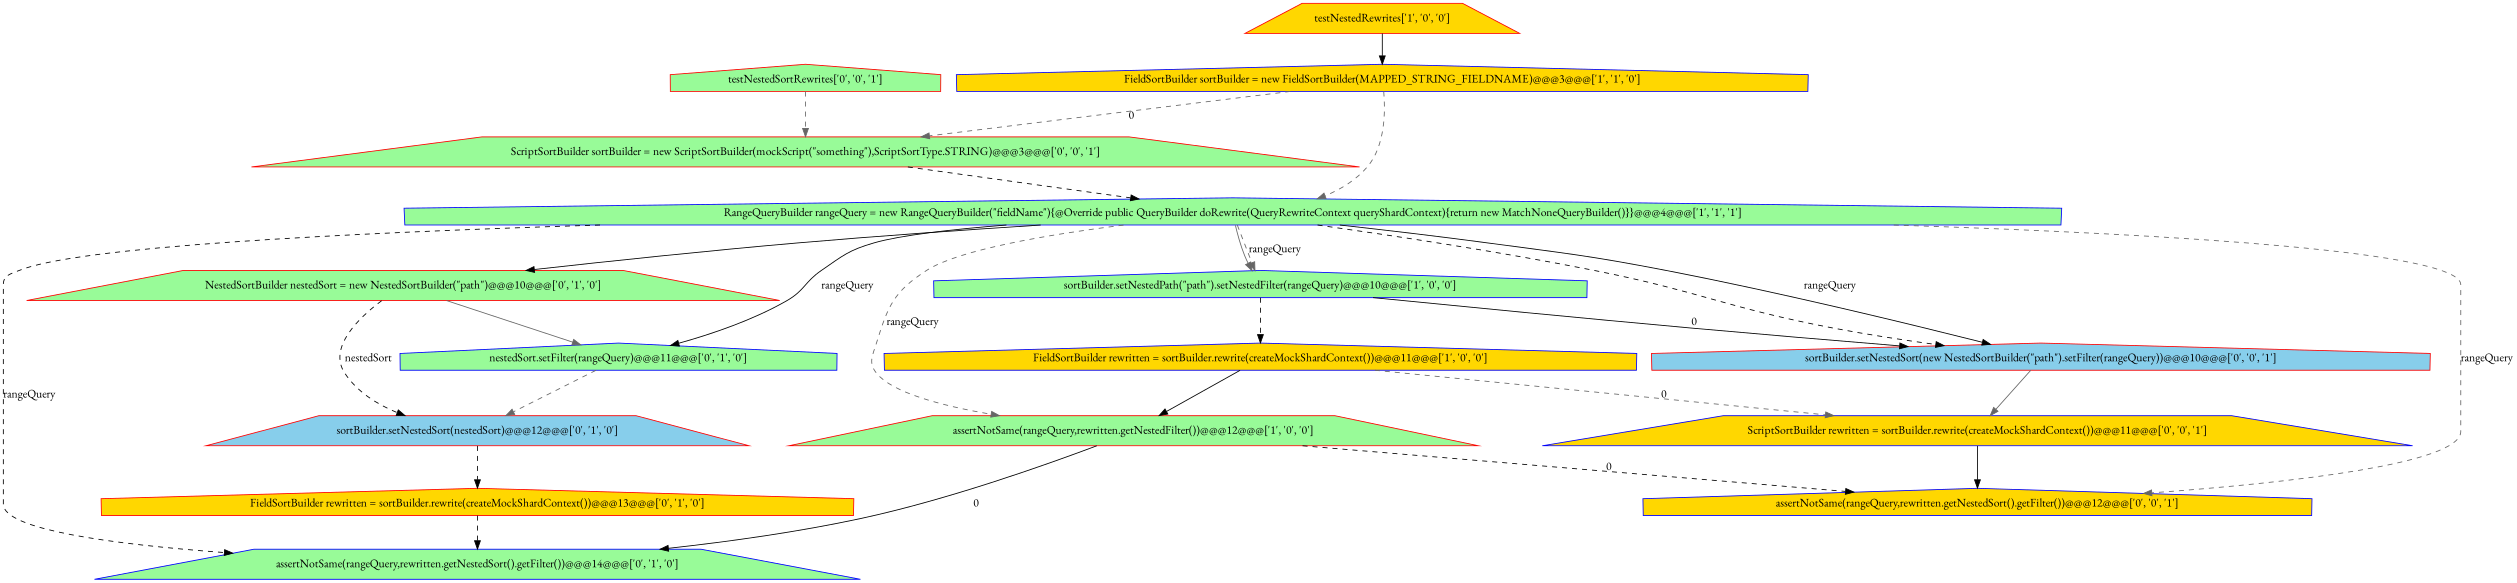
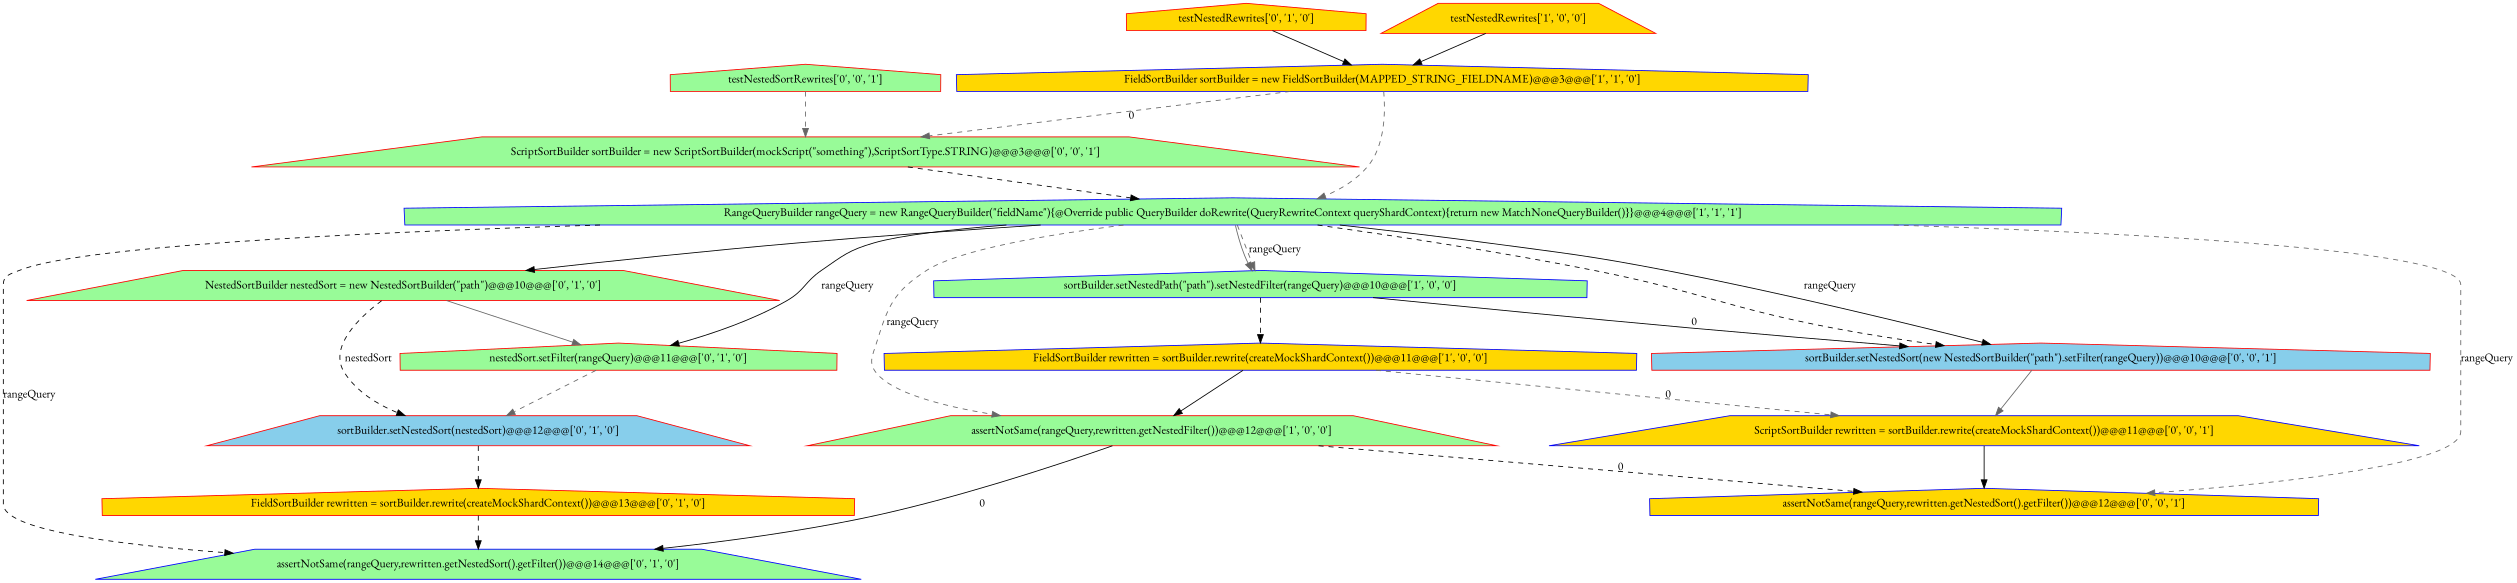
node "testNestedRewrites['0', '1', '0']": added
node "nestedSort.setFilter(rangeQuery)@@@11@@@['0', '1', '0']": color blue -> red
